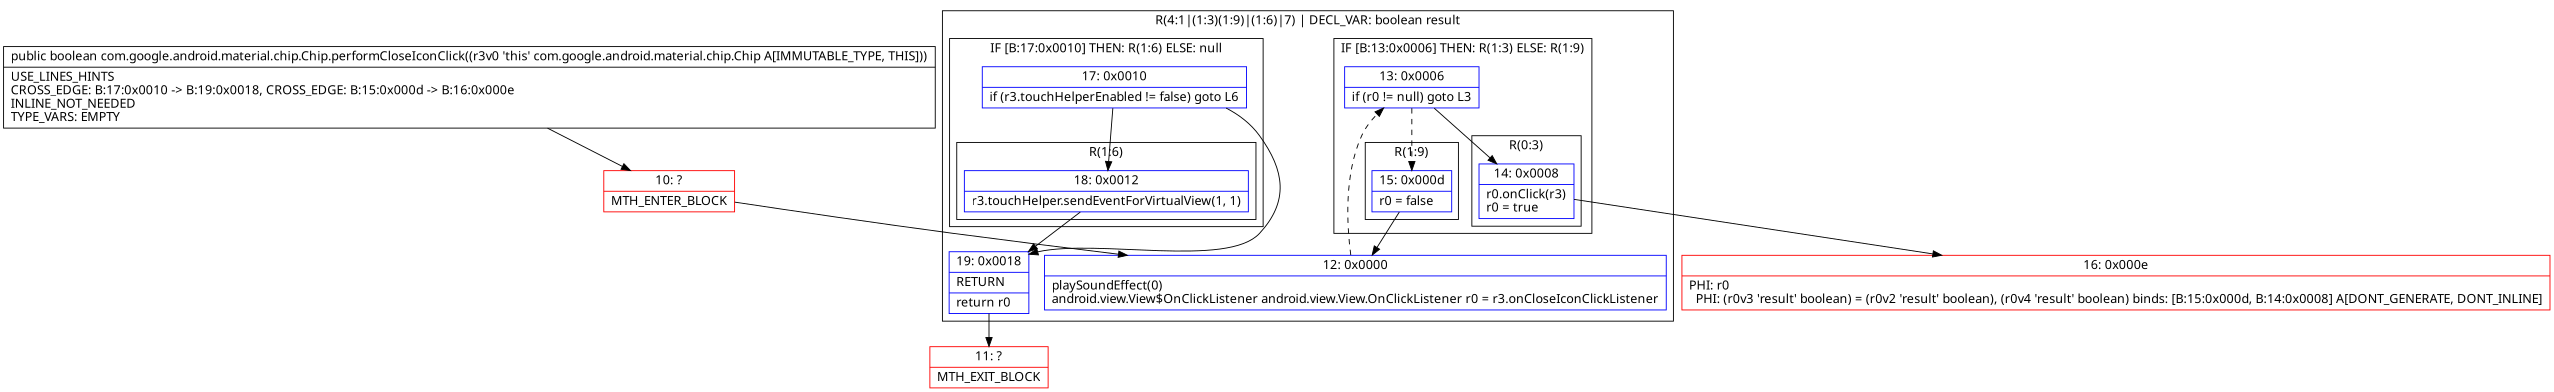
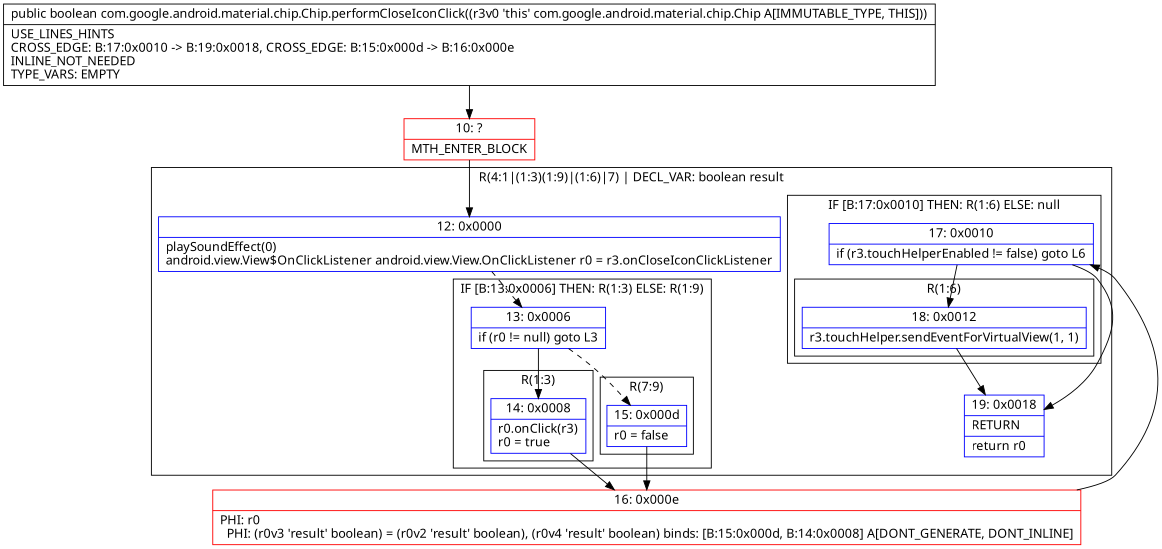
cluster "R(0:3)": label "R(0:3)" -> "R(1:3)"
cluster "R(1:9)": label "R(1:9)" -> "R(7:9)"
edge "15: 0x000d" -> "12: 0x0000": now "15: 0x000d" -> "16: 0x000e"
node "11: ?": removed
edge "16: 0x000e" -> "17: 0x0010": added
